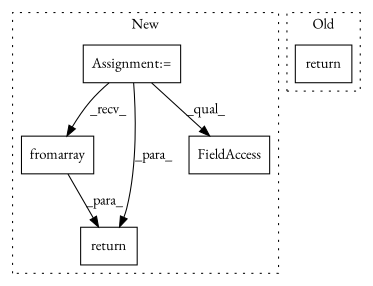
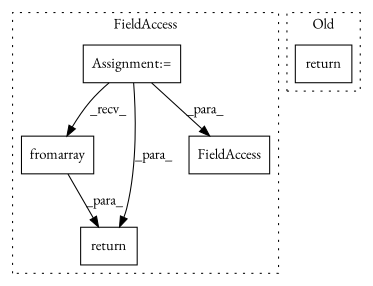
cluster "New": label "New" -> "FieldAccess"
edge "Assignment:=" -> "FieldAccess": label "_qual_" -> "_para_"
